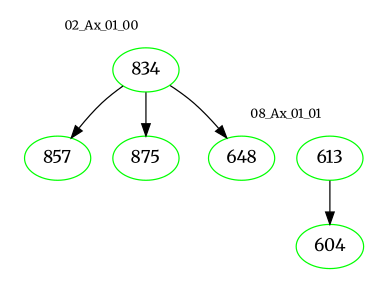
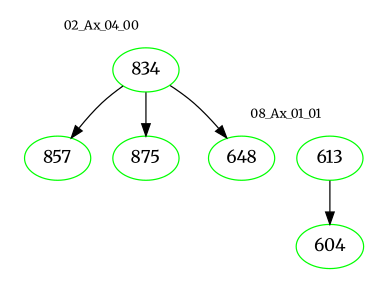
cluster "02_Ax_01_00": label "02_Ax_01_00" -> "02_Ax_04_00"
